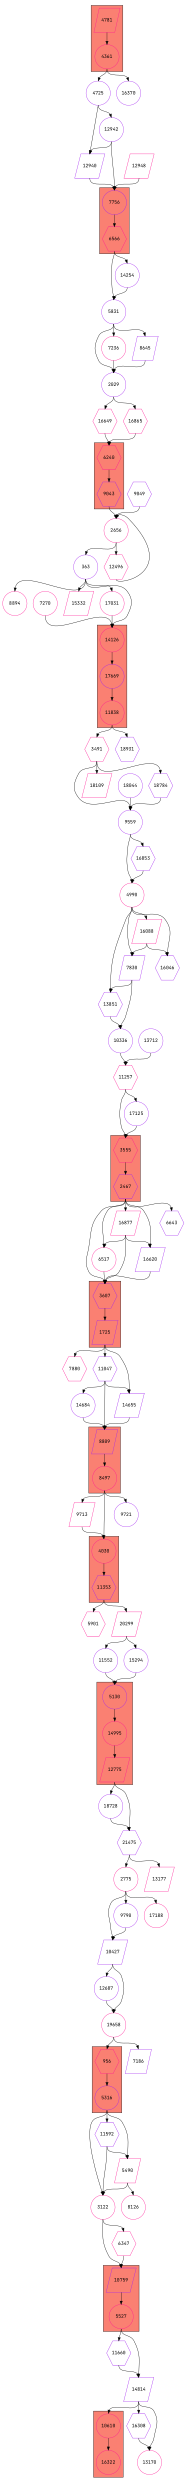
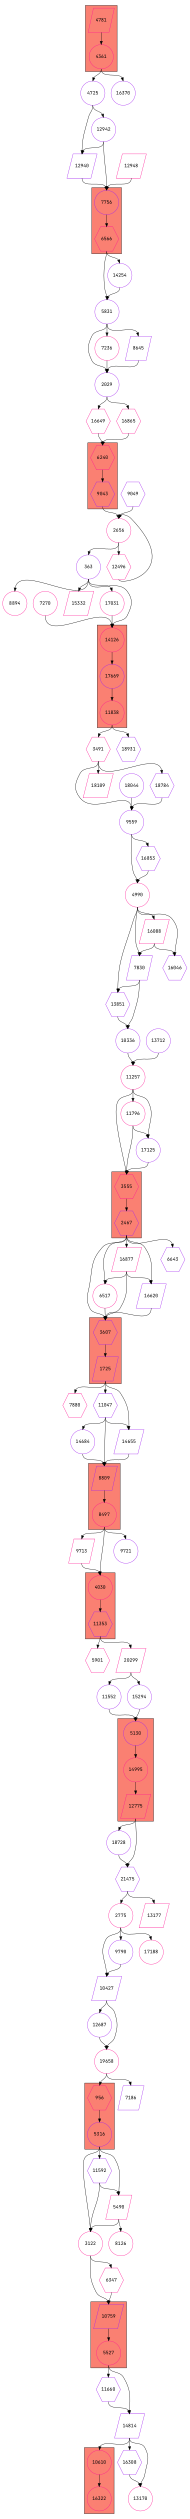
node "11257": shape hexagon -> ellipse
node "11796": added
